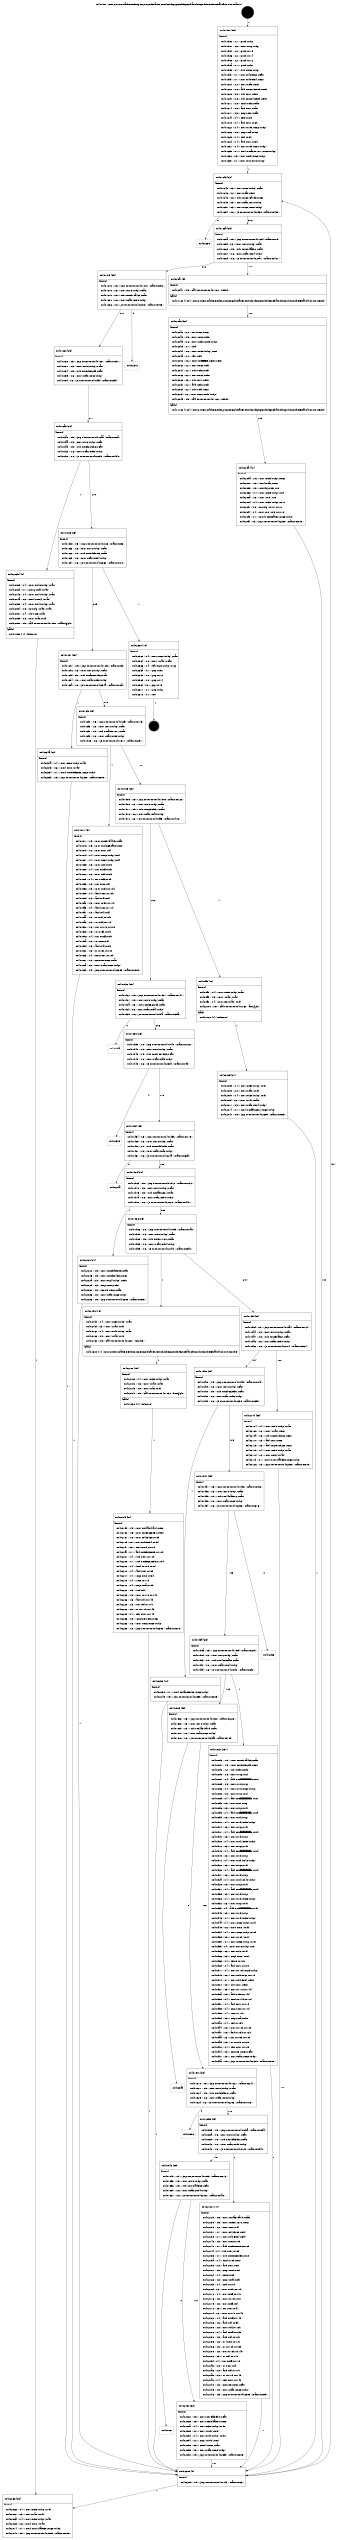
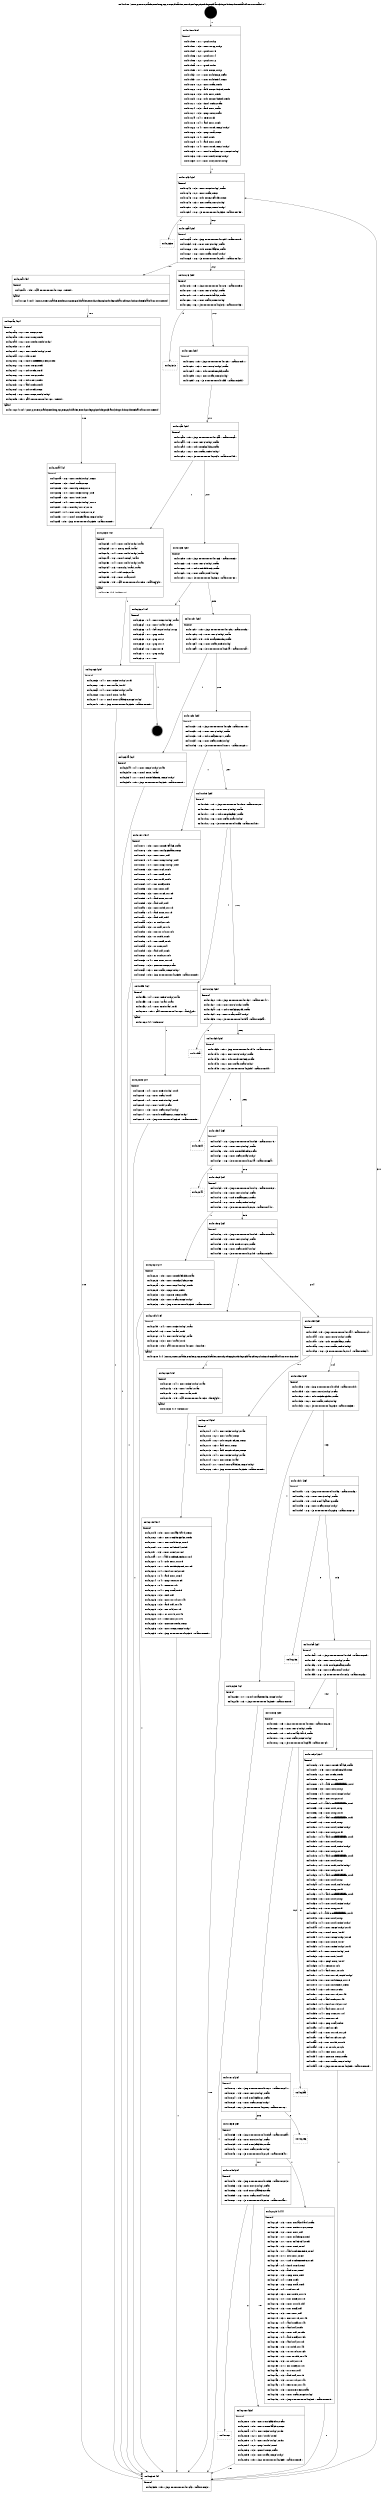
edge "0x401cd7 [25]" -> "0x401cf0 [25]": label " 505" -> " 208"
edge "0x4023e9 [5]" -> "0x402063 [29]": reversed
